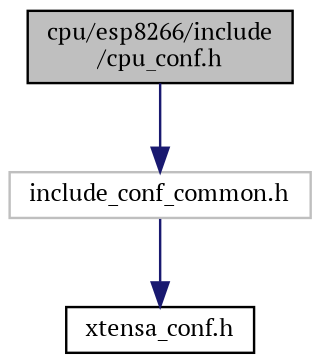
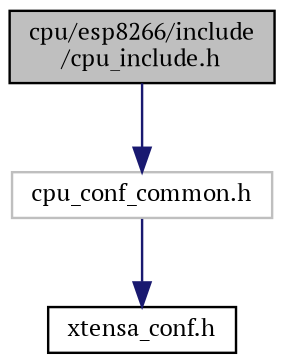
node "cpu/esp8266/include /cpu_conf.h": label "cpu/esp8266/include /cpu_conf.h" -> "cpu/esp8266/include /cpu_include.h"
node "include_conf_common.h": label "include_conf_common.h" -> "cpu_conf_common.h"
